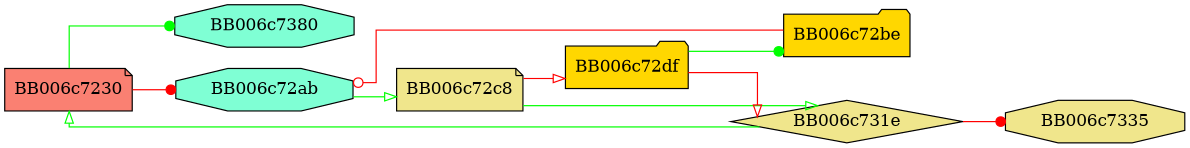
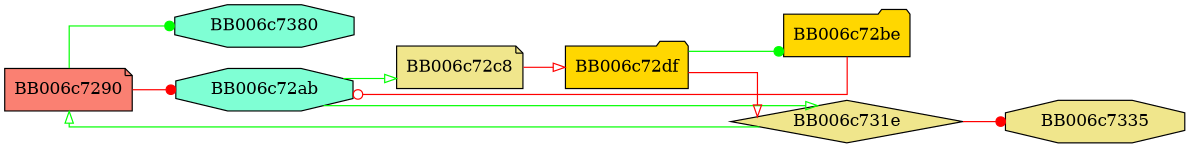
node "BB006c7230": label "BB006c7230" -> "BB006c7290"
edge "BB006c72c8" -> "BB006c731e": now "BB006c72ab" -> "BB006c731e"
